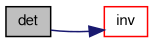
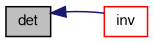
edge "det" -> "inv": reversed
